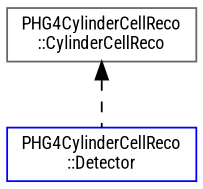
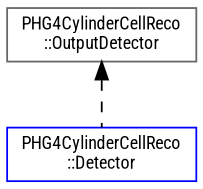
node "PHG4CylinderCellReco ::CylinderCellReco": label "PHG4CylinderCellReco ::CylinderCellReco" -> "PHG4CylinderCellReco ::OutputDetector"
